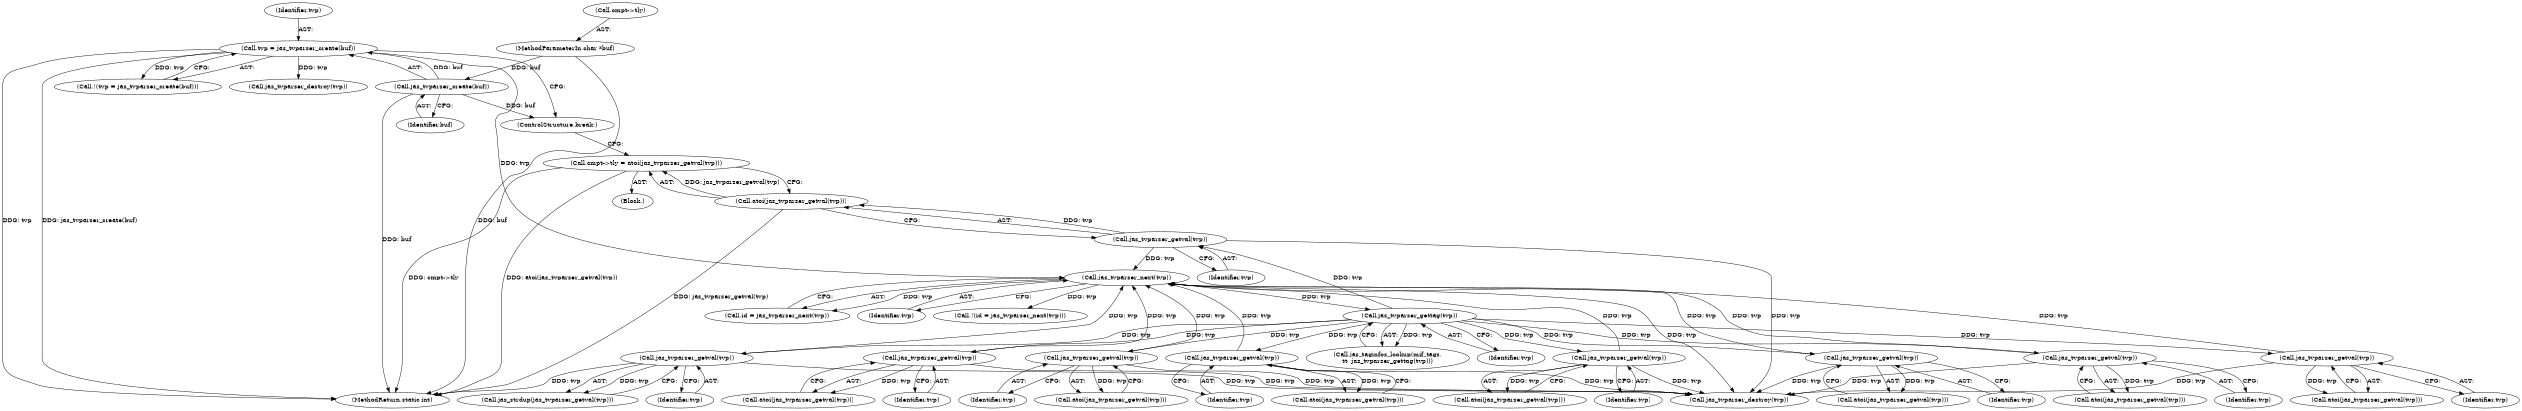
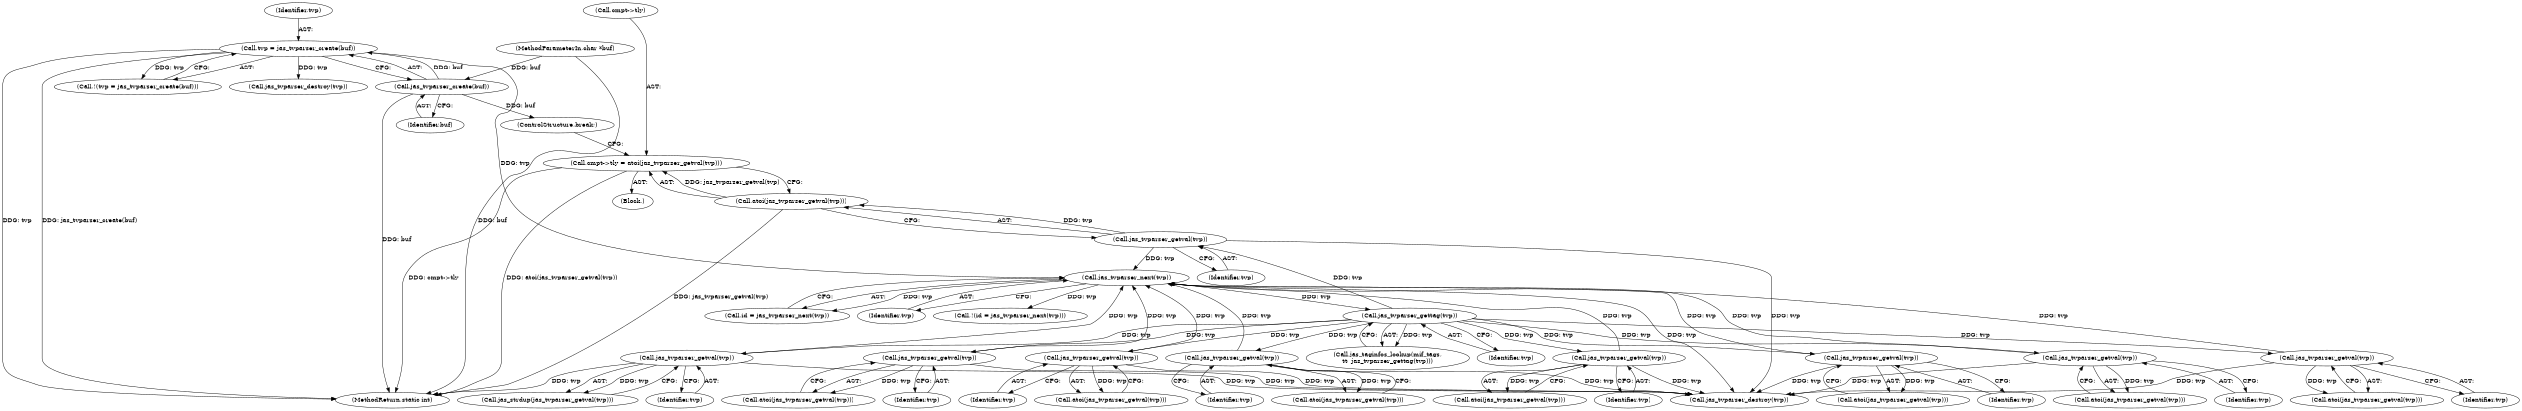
edge "(Call,cmpt->tly)" -> "(MethodParameterIn,char *buf)": now "(Call,cmpt->tly)" -> "(Call,cmpt->tly = atoi(jas_tvparser_getval(tvp)))"
edge "(Call,tvp = jas_tvparser_create(buf))" -> "(ControlStructure,break;)": now "(Call,tvp = jas_tvparser_create(buf))" -> "(Call,jas_tvparser_create(buf))"
